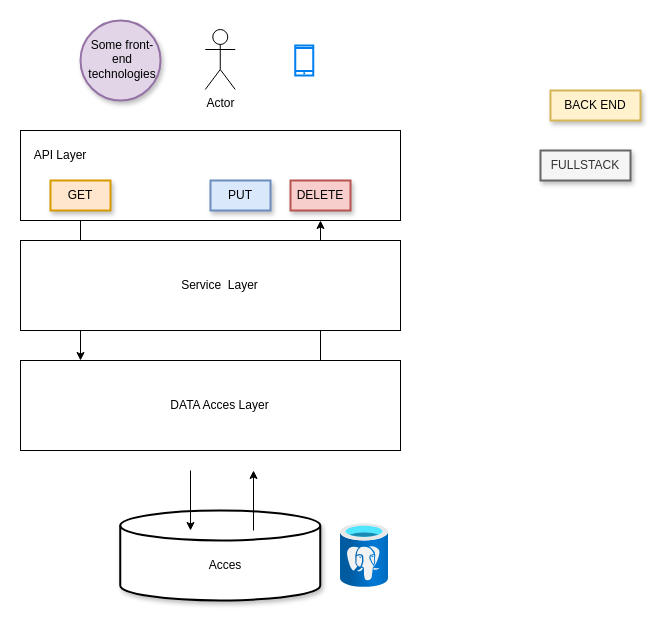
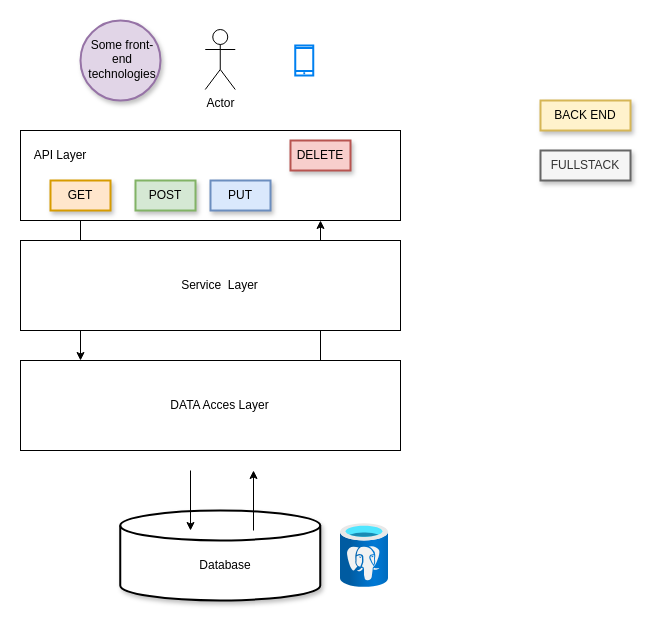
node "BACK END": moved (596, 106) -> (586, 116)
node "POST": added
node "DELETE": moved (321, 196) -> (321, 156)
node "Acces": label "Acces" -> "Database"
